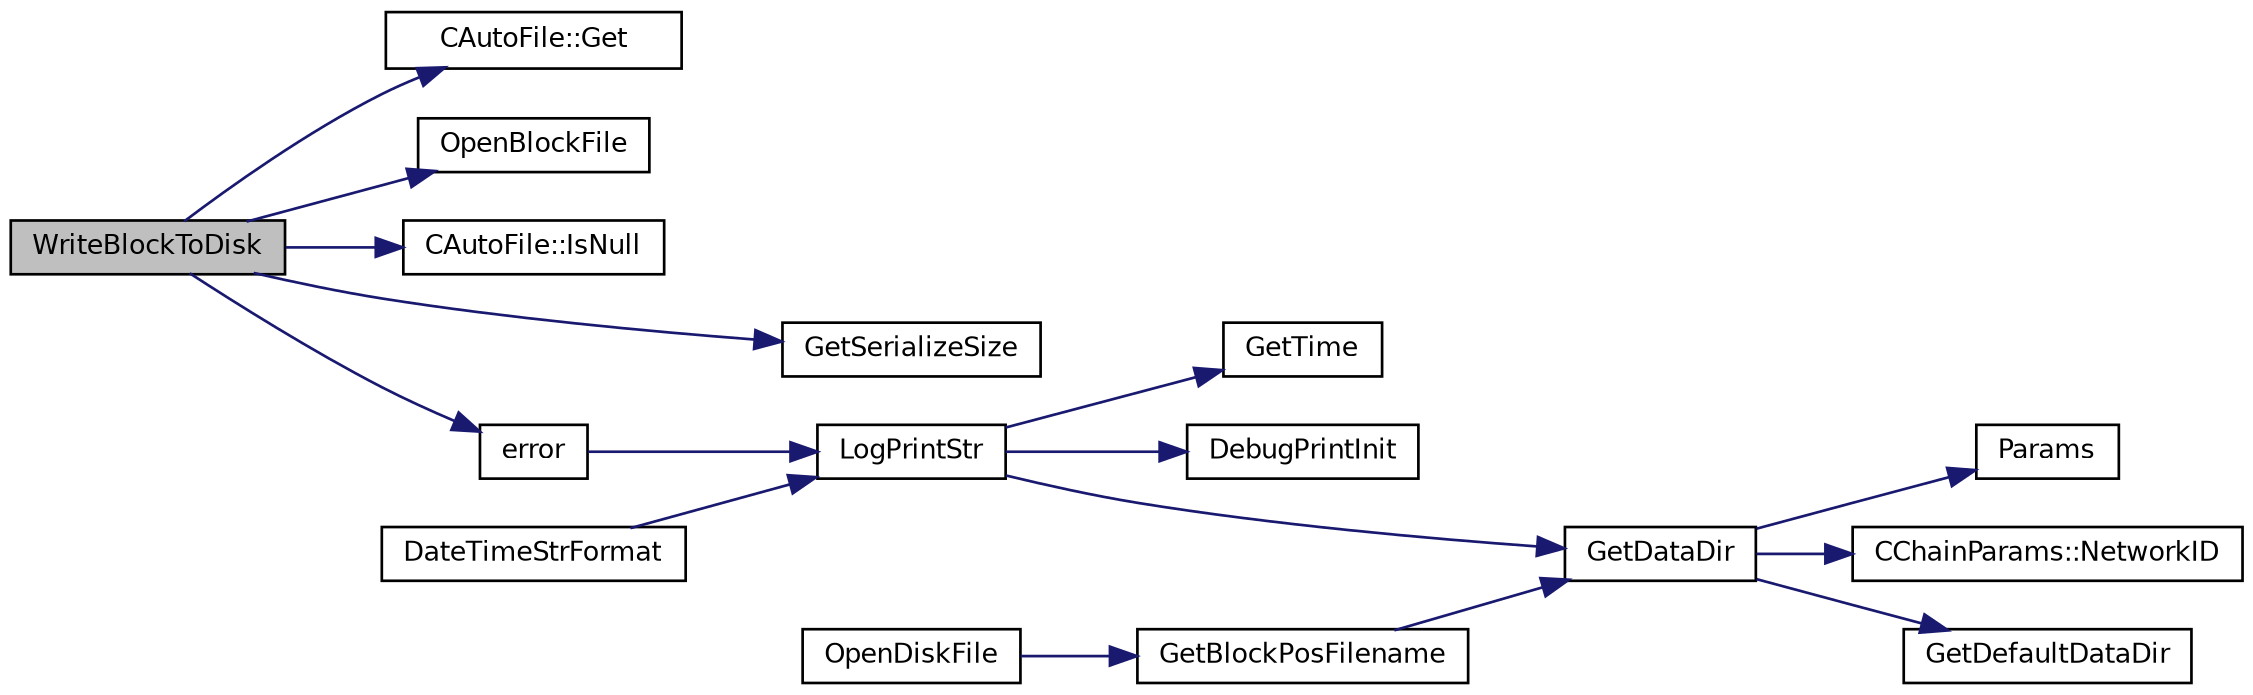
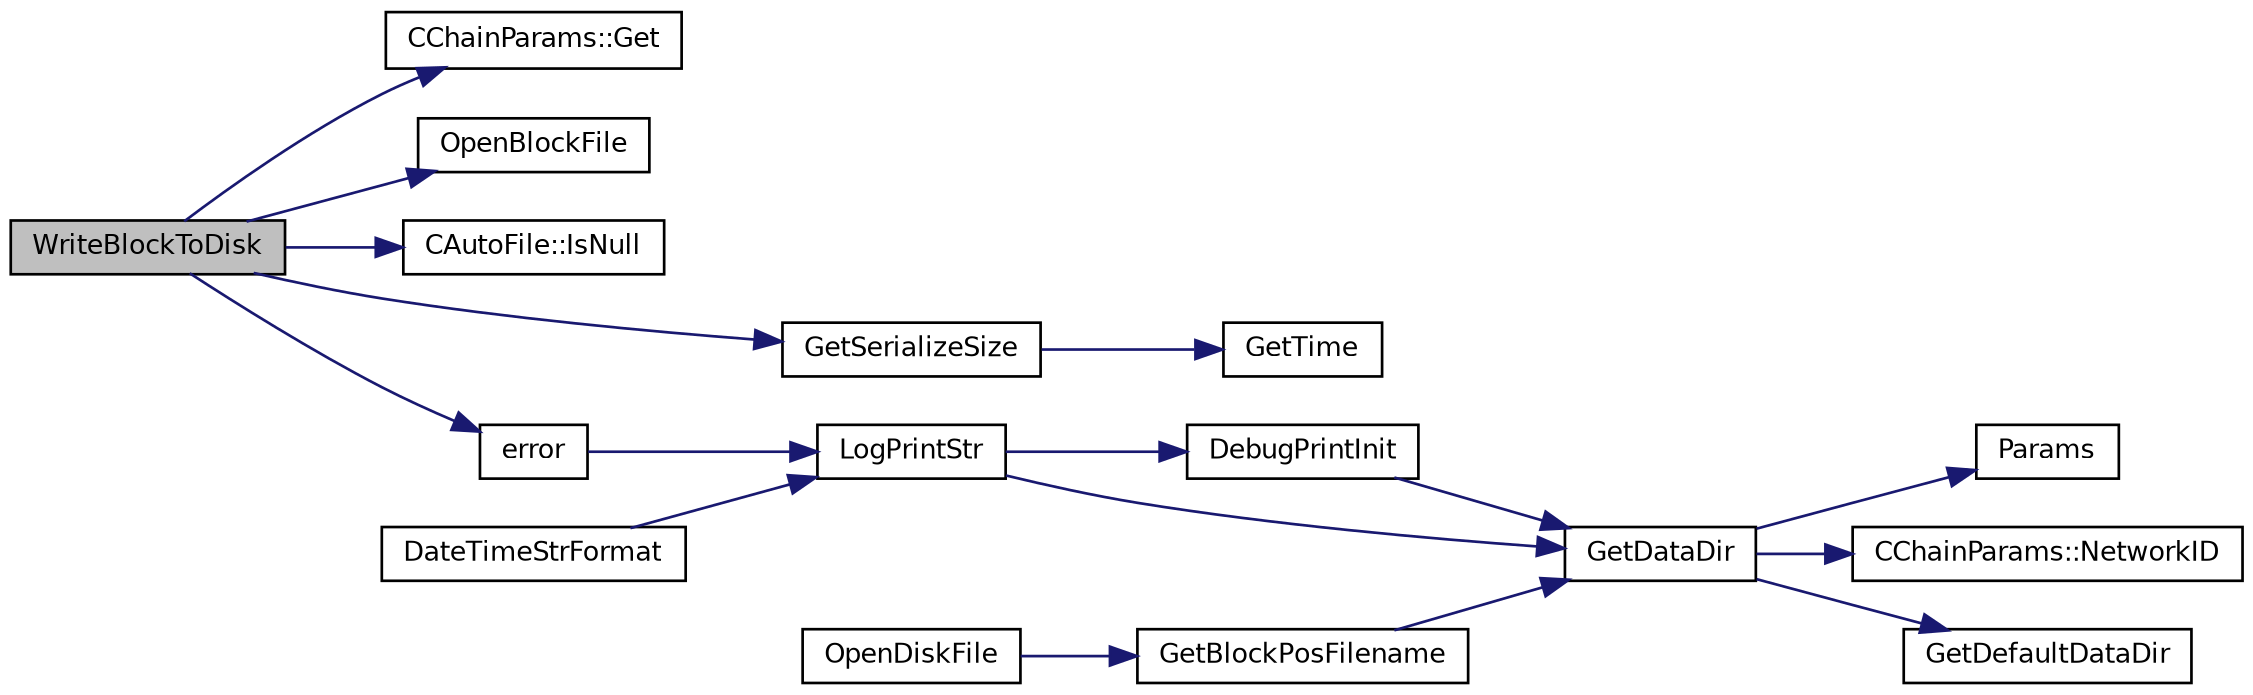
node "CAutoFile::Get": label "CAutoFile::Get" -> "CChainParams::Get"
edge "LogPrintStr" -> "GetTime": now "GetSerializeSize" -> "GetTime"
edge "DebugPrintInit" -> "GetDataDir": added
